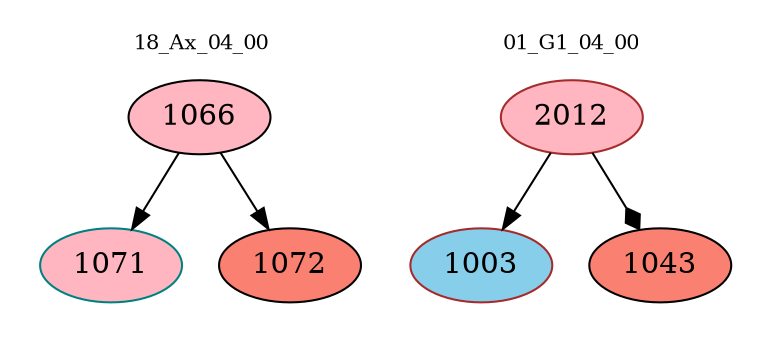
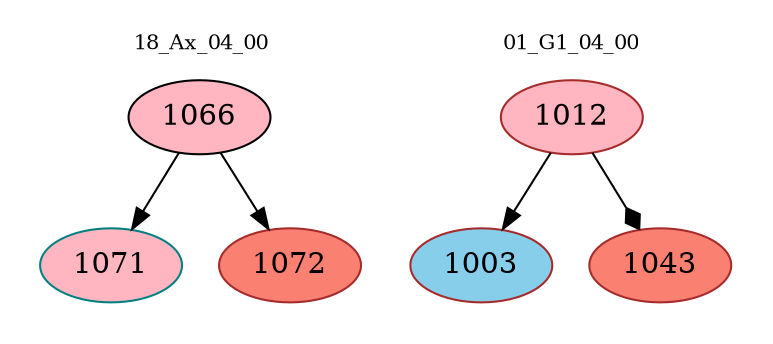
node "2012": label "2012" -> "1012"
node "1072": color black -> brown
node "1043": color black -> brown
